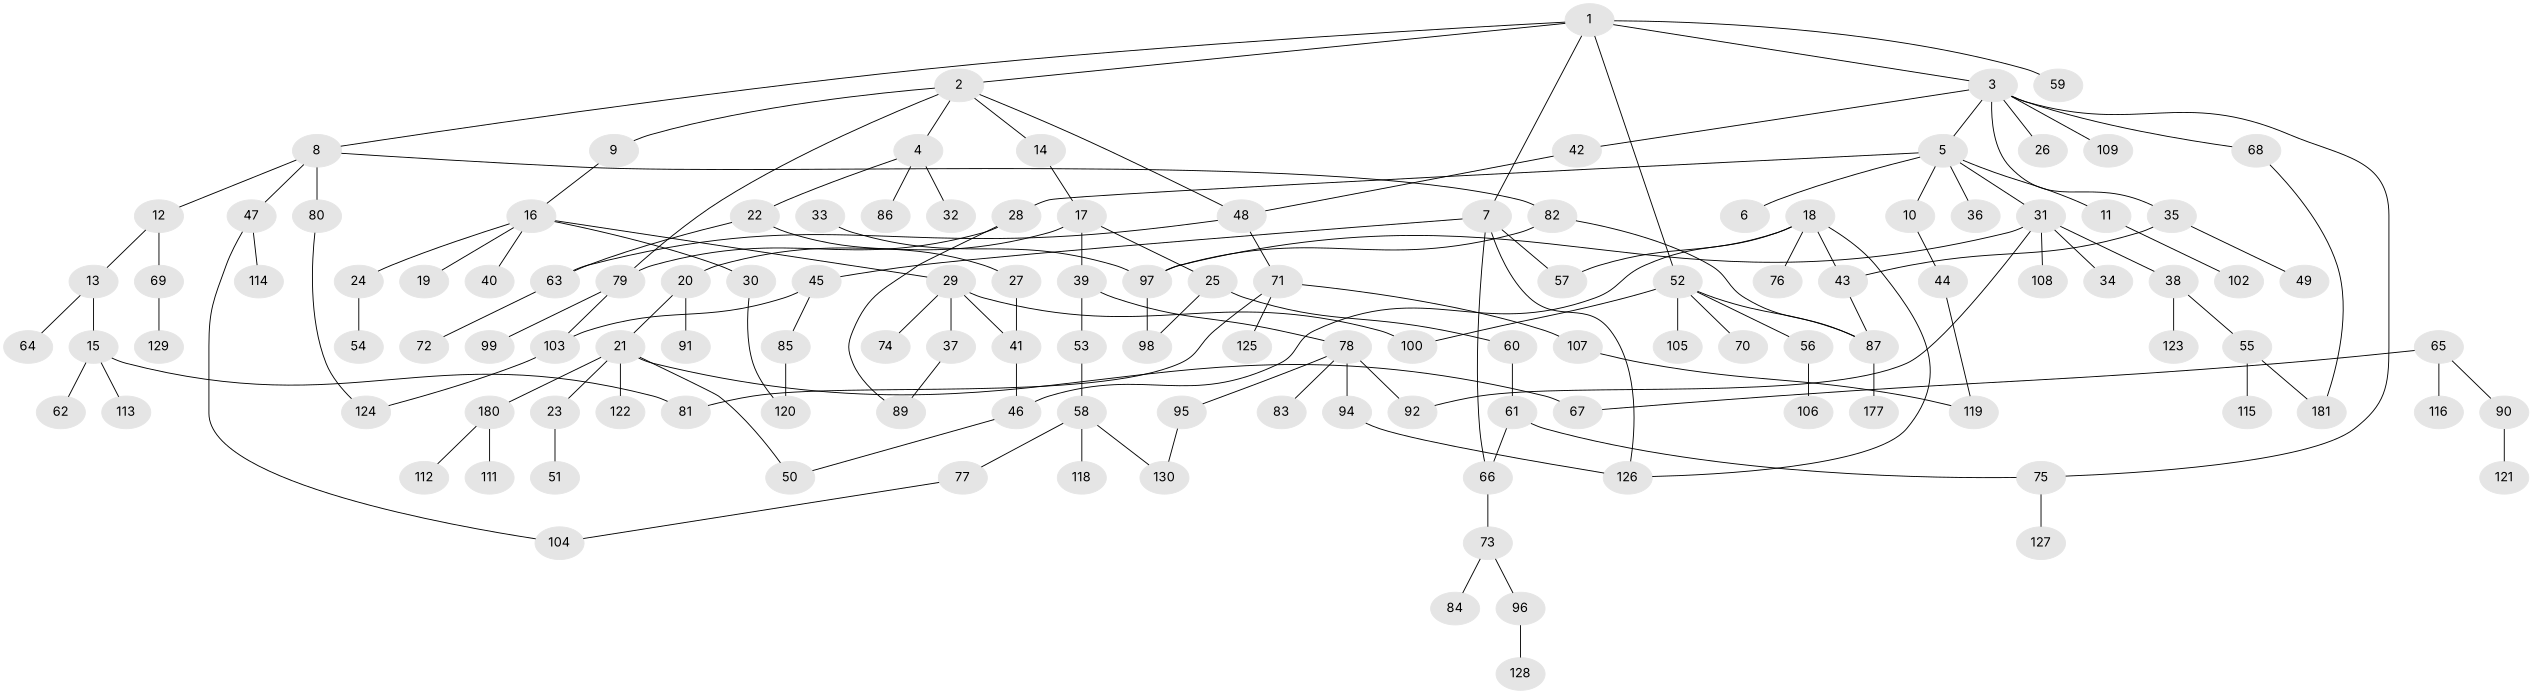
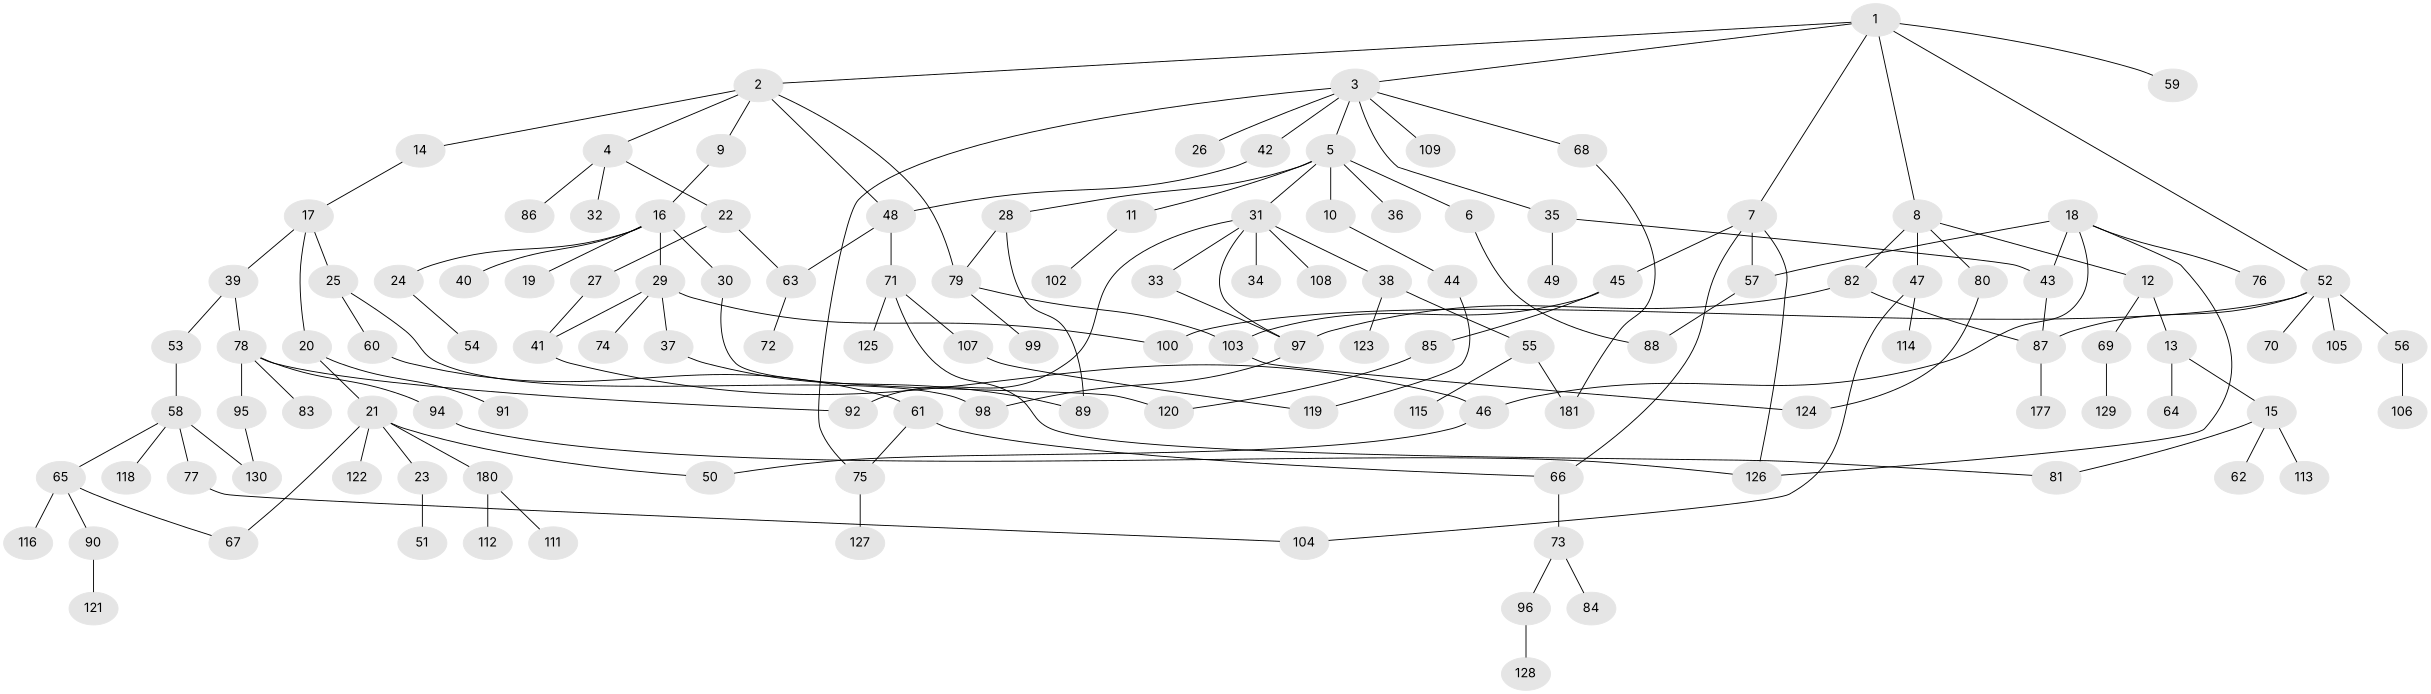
edge "31" -- "33": added
node "88": added
edge "58" -- "65": added
